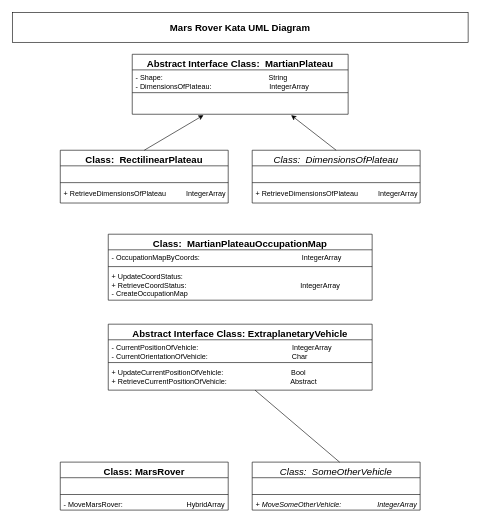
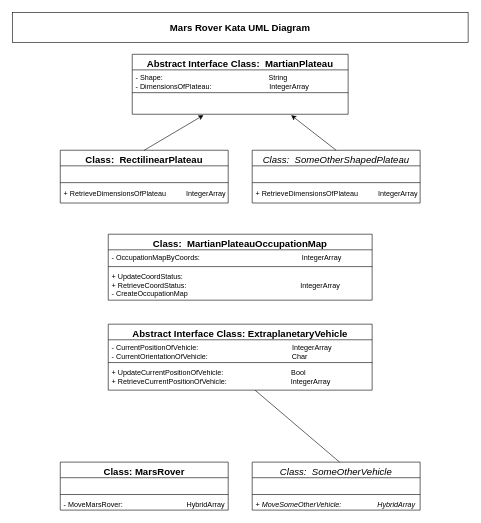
node "Class: DimensionsOfPlateau": label "Class: DimensionsOfPlateau" -> "Class: SomeOtherShapedPlateau"
node "+ UpdateCurrentPositionOfVehicle: Bool + RetrieveCurrentPositionOfVehicle: Abstract": label "+ UpdateCurrentPositionOfVehicle: Bool + RetrieveCurrentPositionOfVehicle: Abstract" -> "+ UpdateCurrentPositionOfVehicle: Bool + RetrieveCurrentPositionOfVehicle: IntegerArray"
node "+ MoveSomeOtherVehicle: IntegerArray": label "+ MoveSomeOtherVehicle: IntegerArray" -> "+ MoveSomeOtherVehicle: HybridArray"
